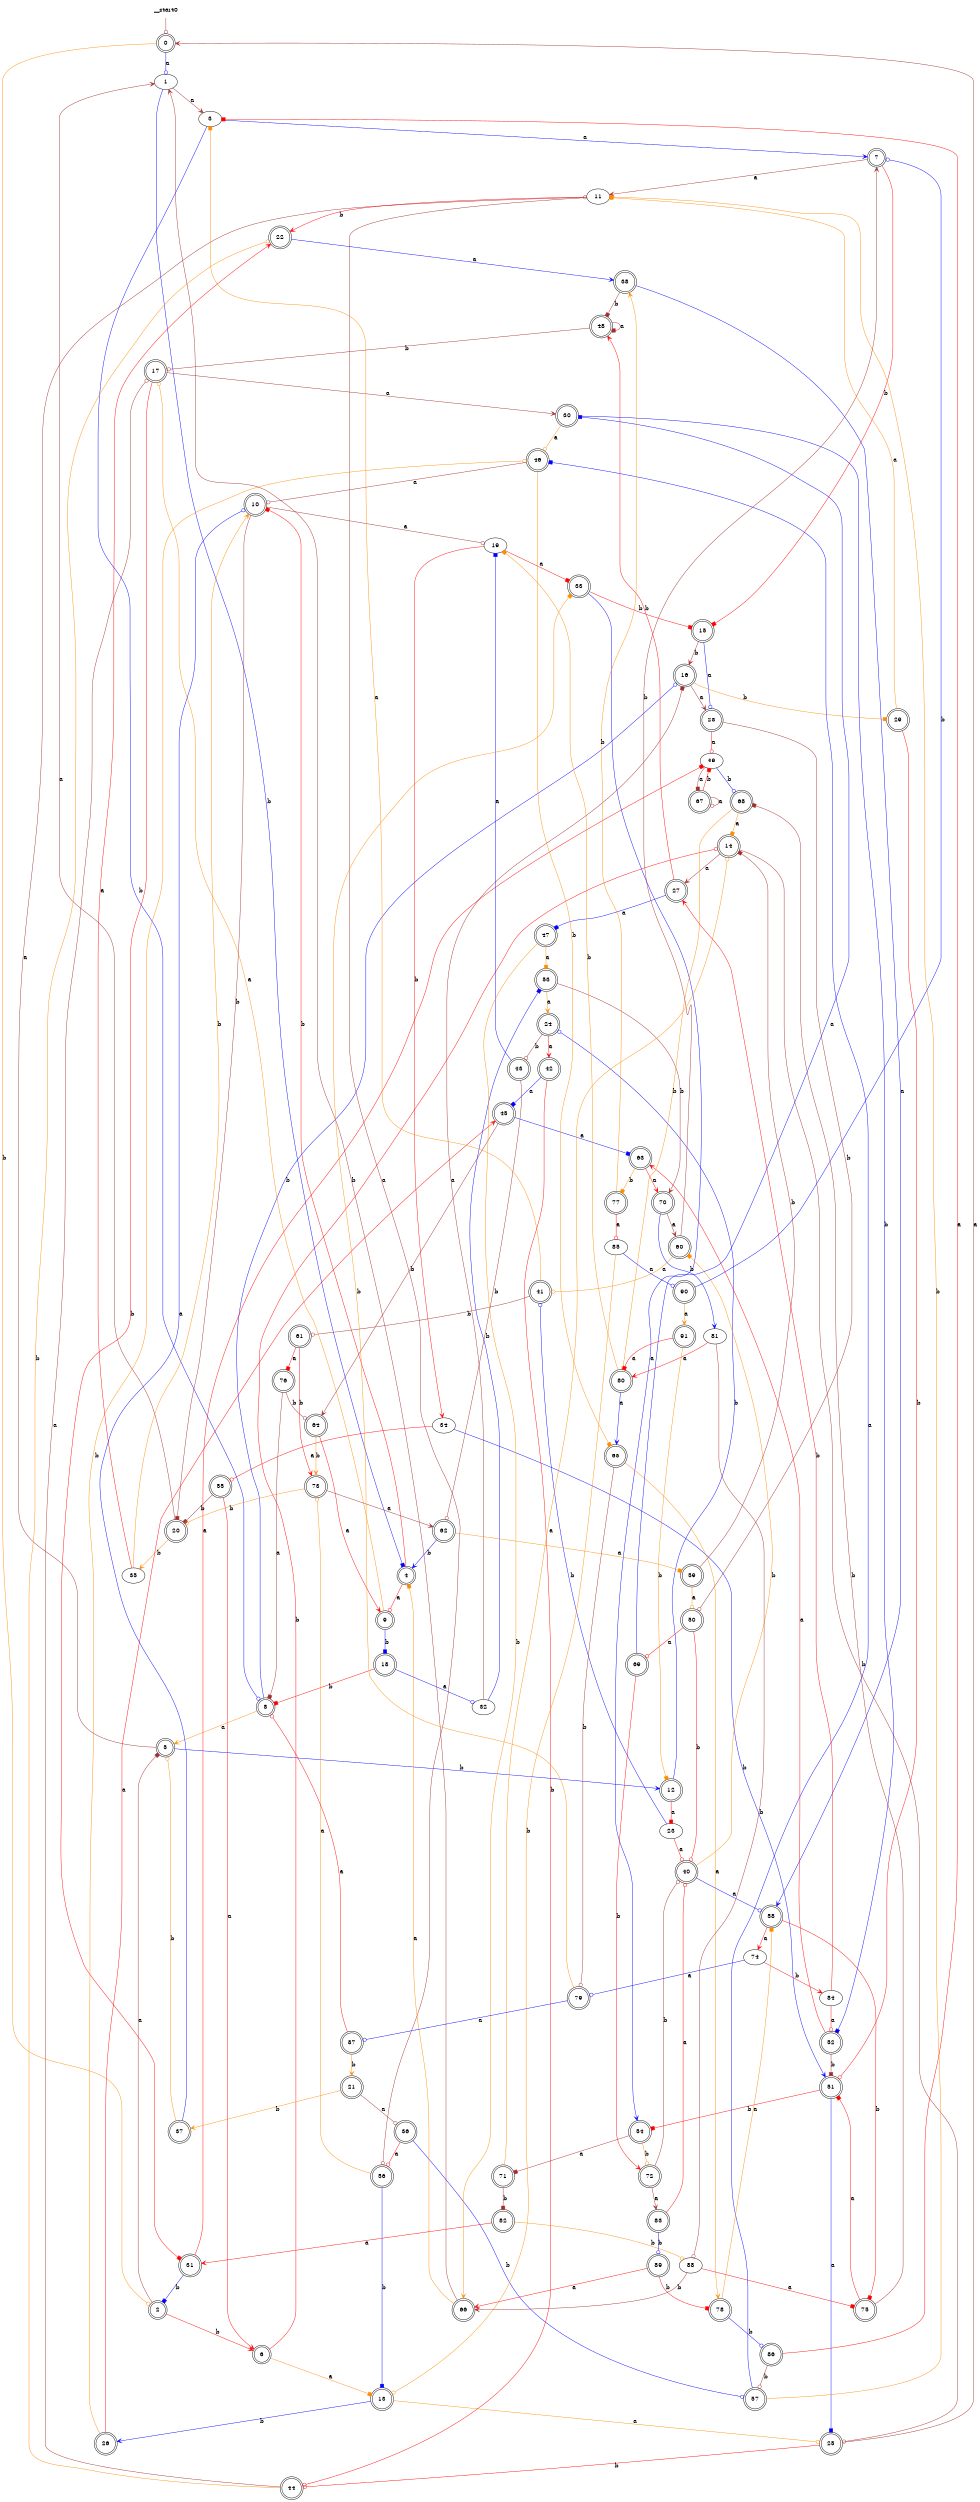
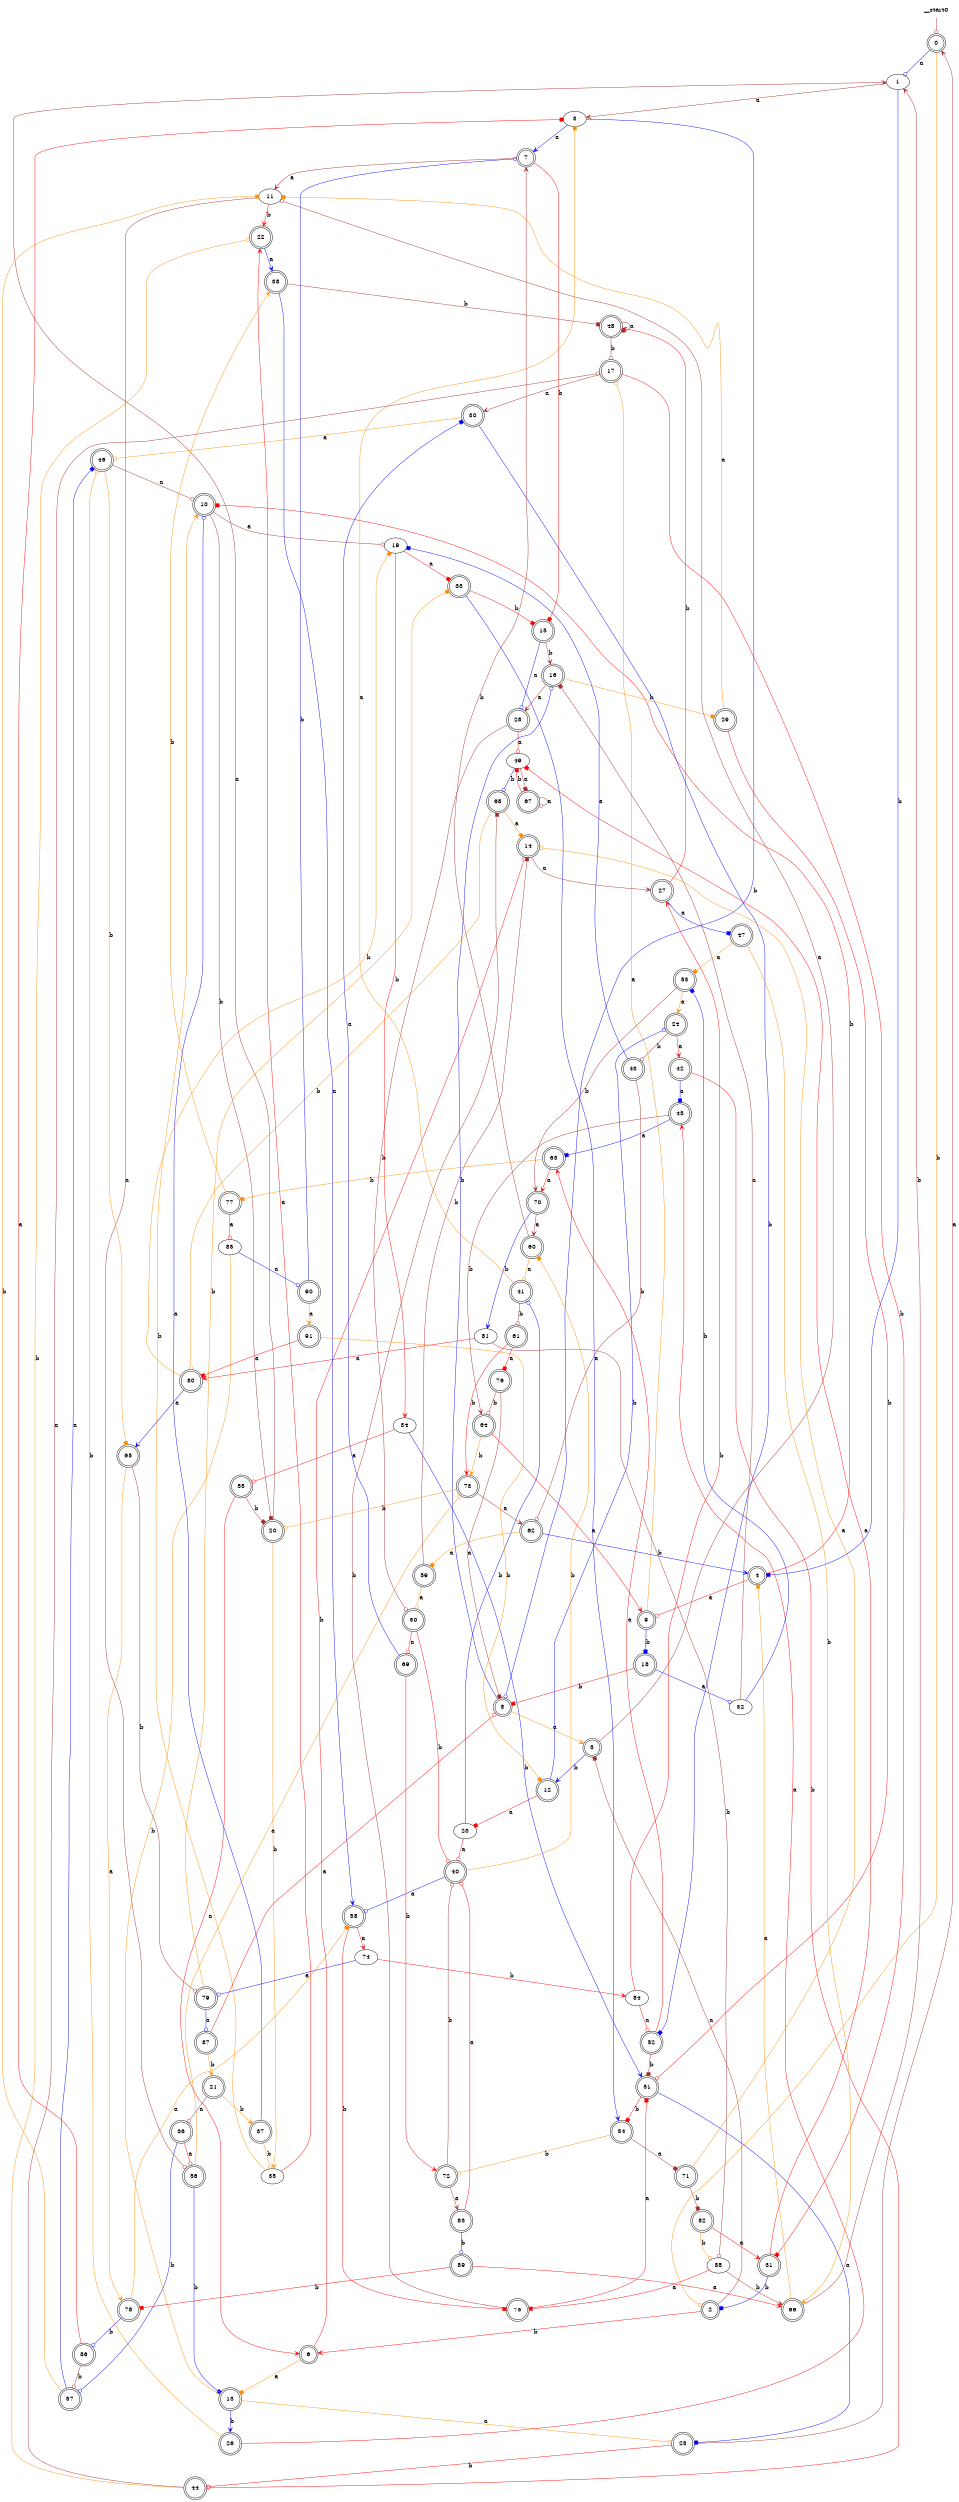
edge "14" -> "25": removed, label "b"
edge "37" -> "5": now "37" -> "35"
